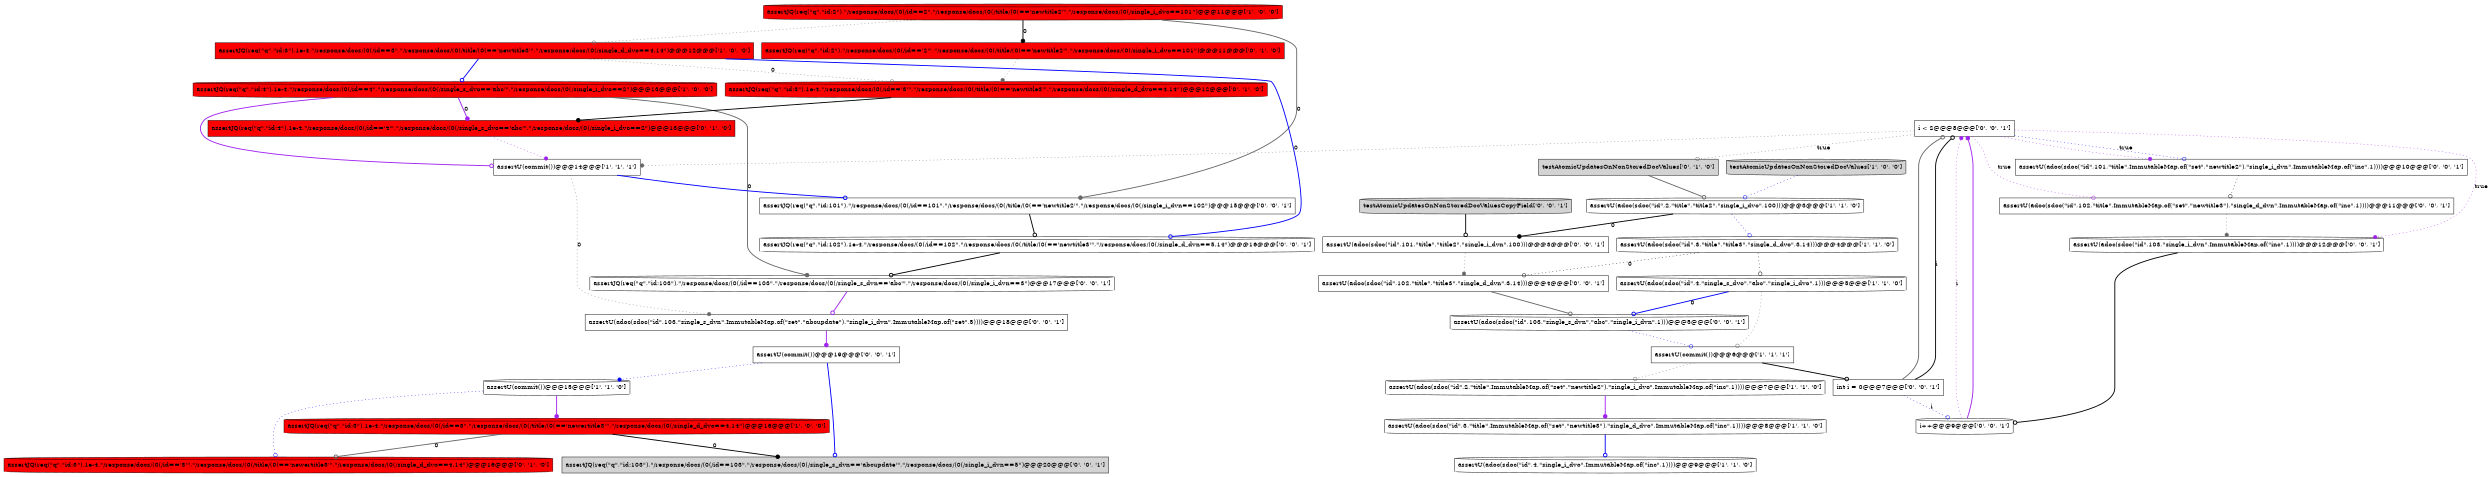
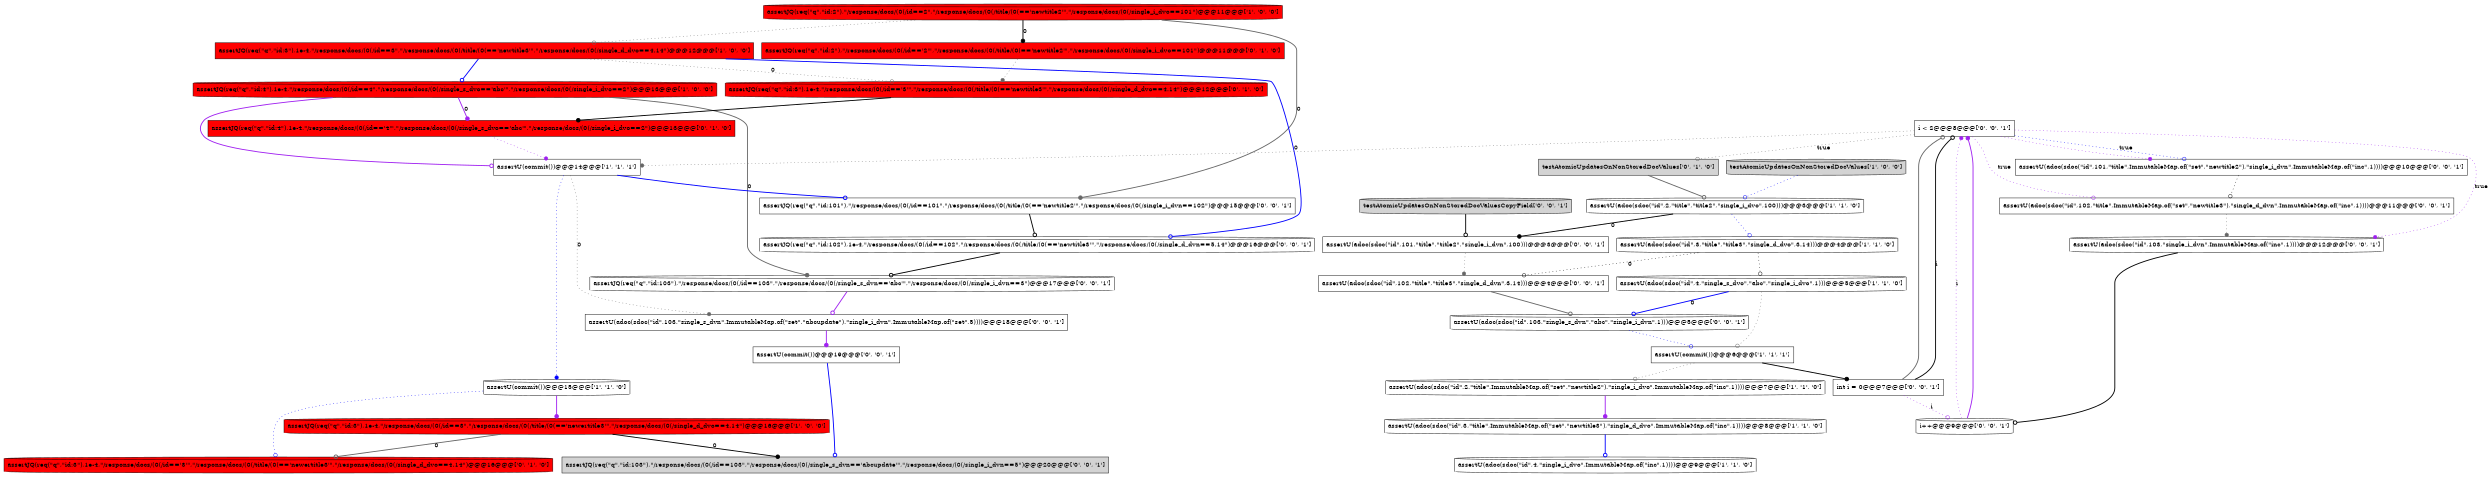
edge "assertU(commit())@@@19@@@['0', '0', '1']" -> "assertU(commit())@@@15@@@['1', '1', '0']": now "assertU(commit())@@@14@@@['1', '1', '1']" -> "assertU(commit())@@@15@@@['1', '1', '0']"
edge "assertU(commit())@@@6@@@['1', '1', '1']" -> "int i = 0@@@7@@@['0', '0', '1']": arrowhead odot -> dot
edge "int i = 0@@@7@@@['0', '0', '1']" -> "i++@@@9@@@['0', '0', '1']": color blue -> purple
